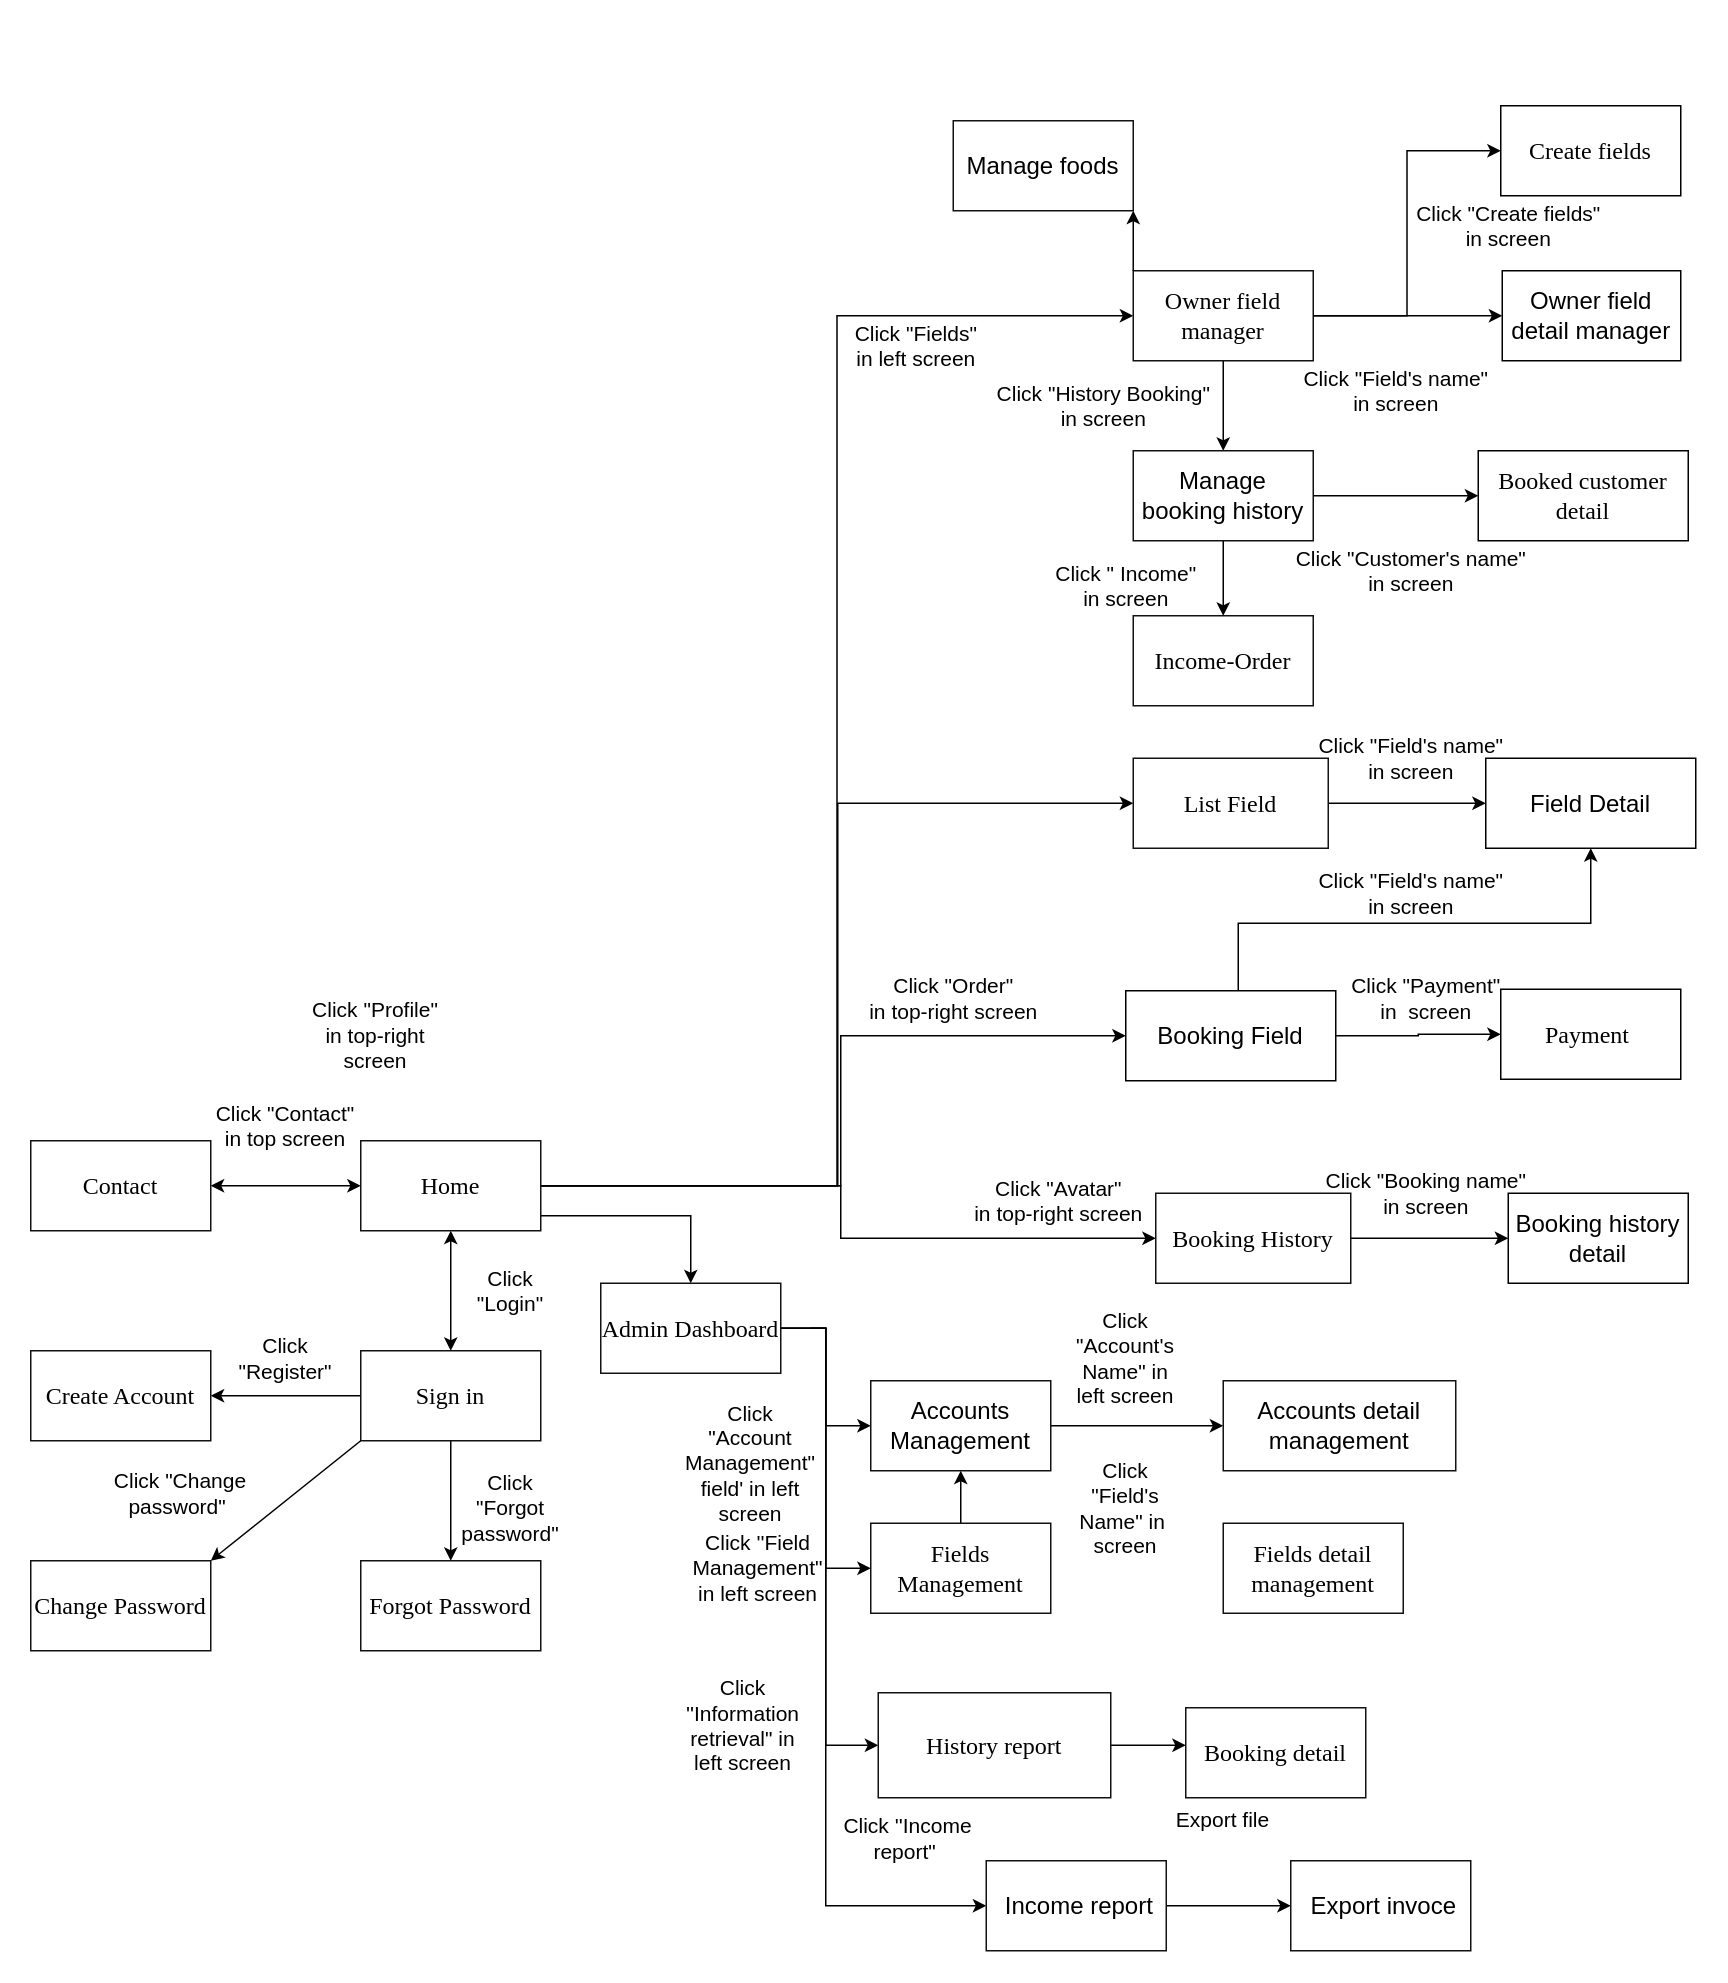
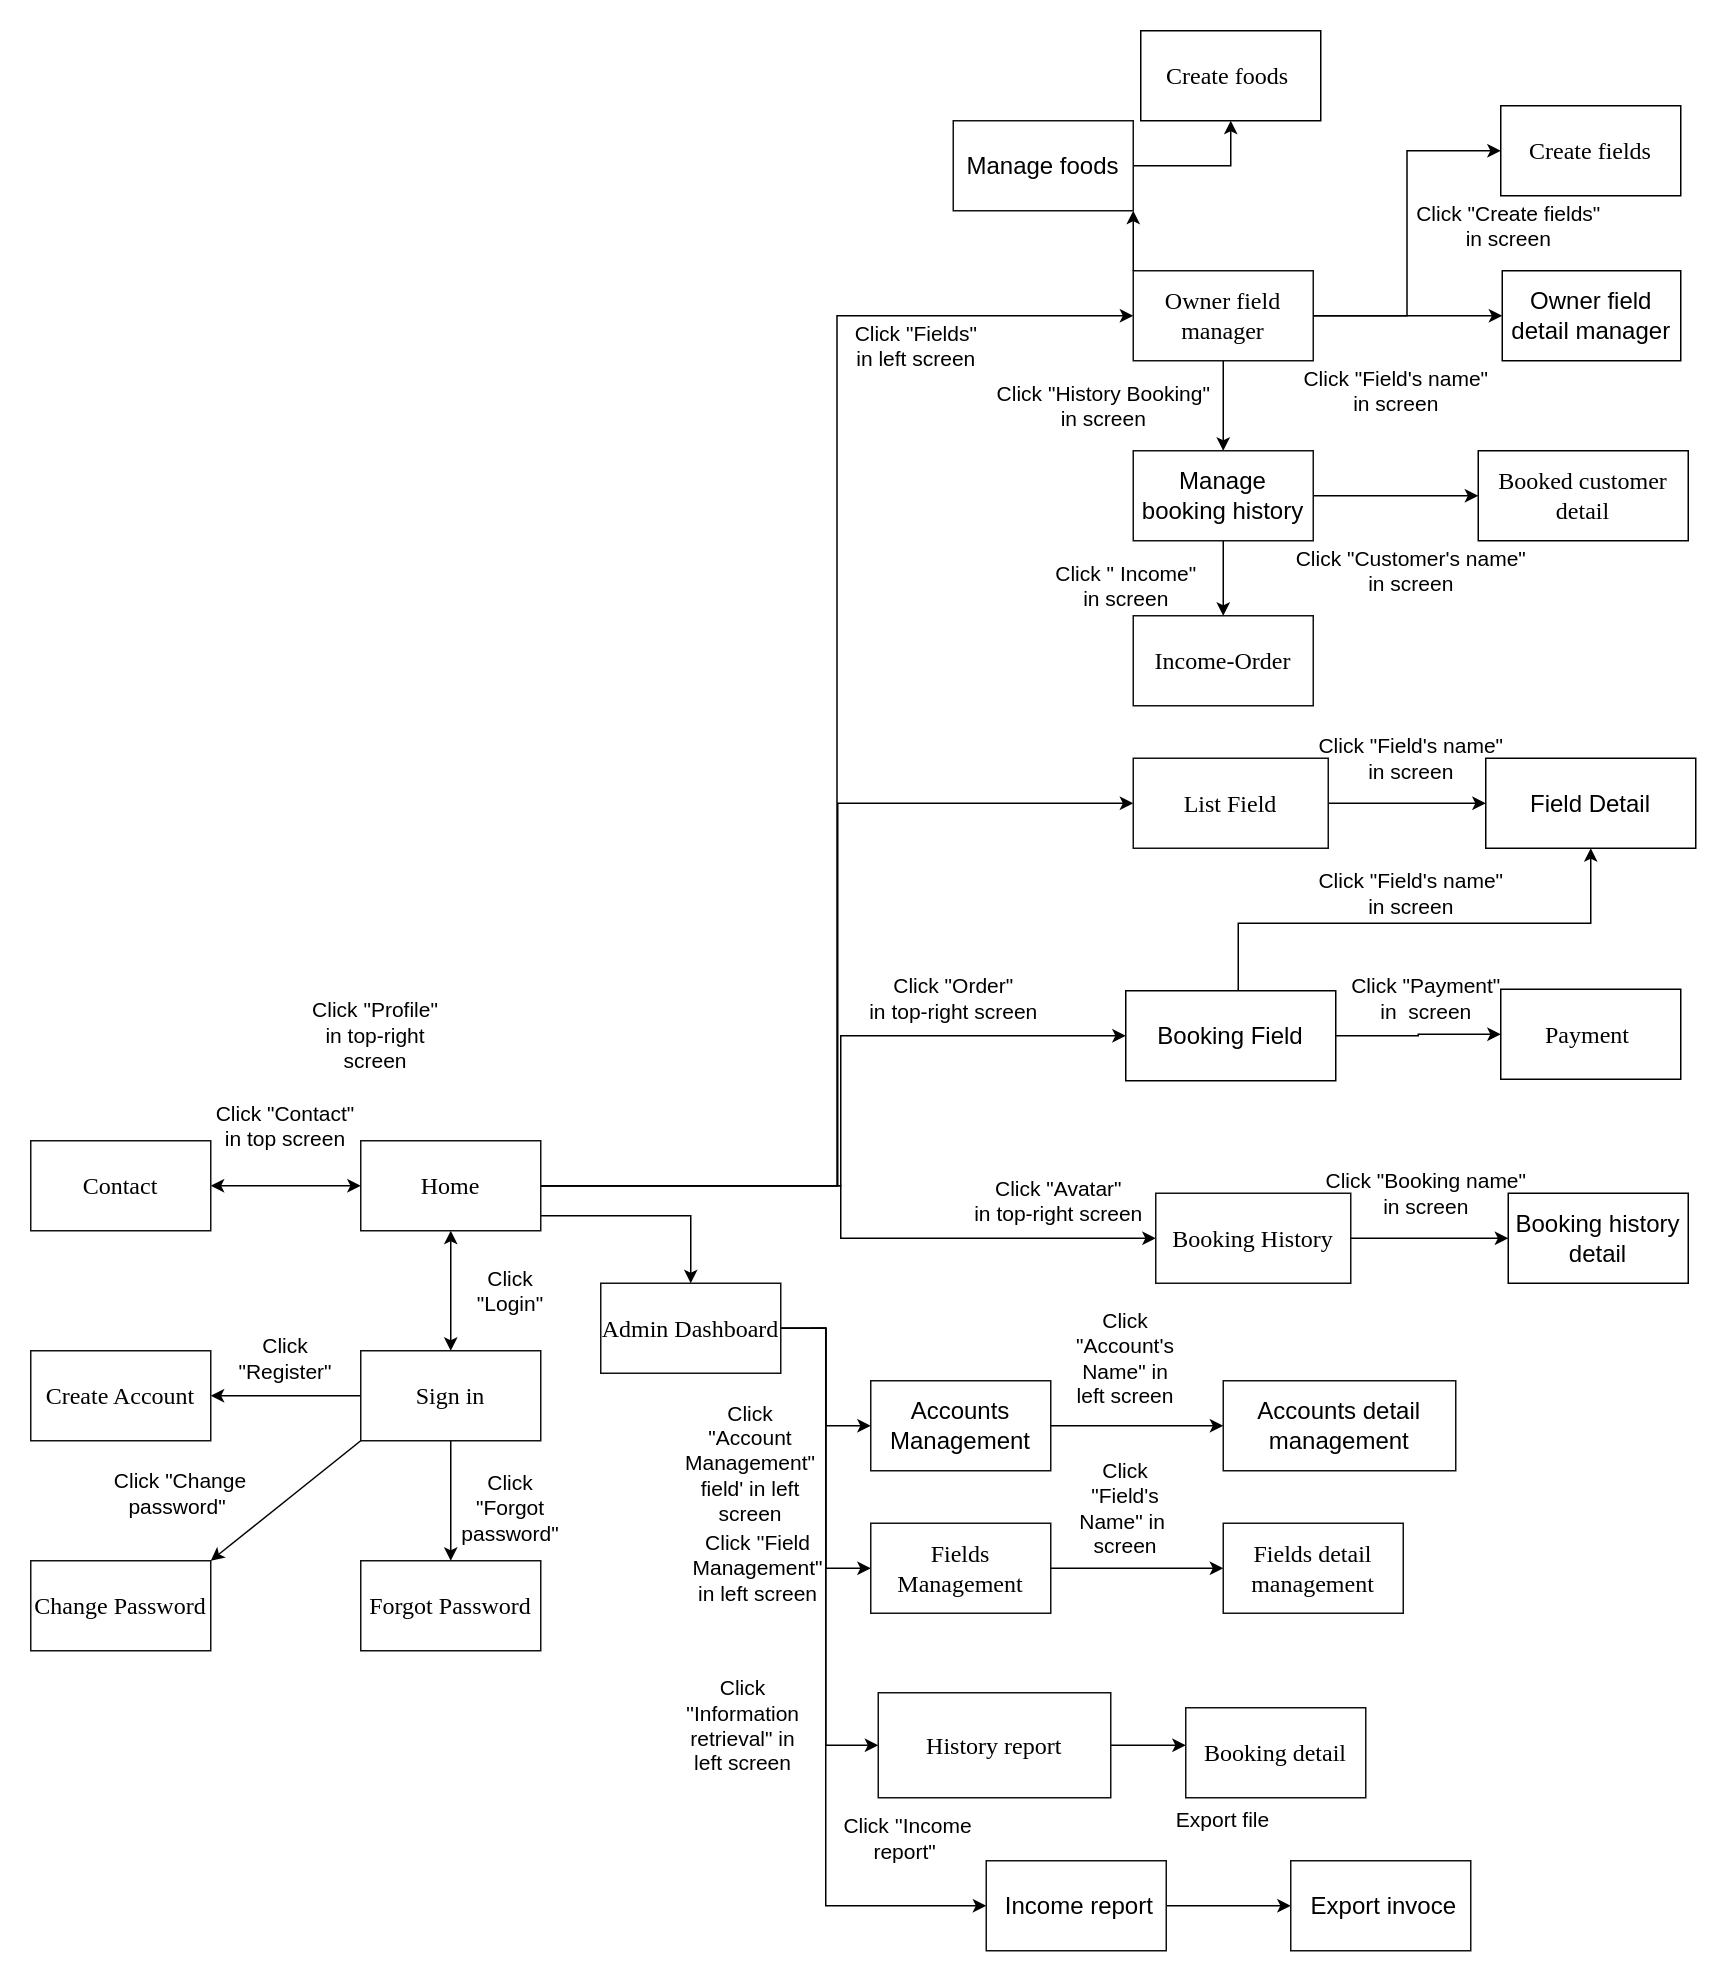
node "Create foods": added
edge "Manage foods" -> "Create foods": added
edge "Fields Management" -> "Accounts Management": now "Fields Management" -> "Fields detail management"
